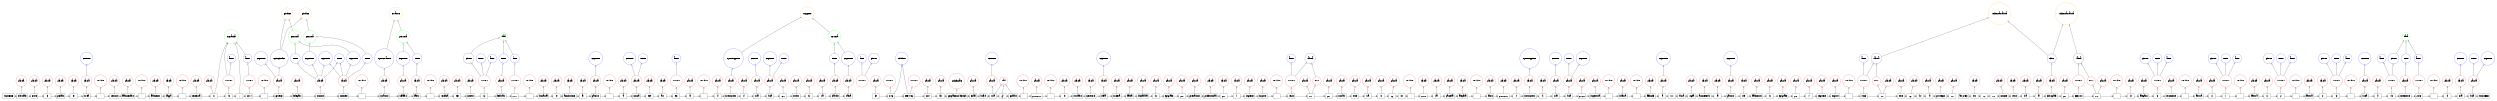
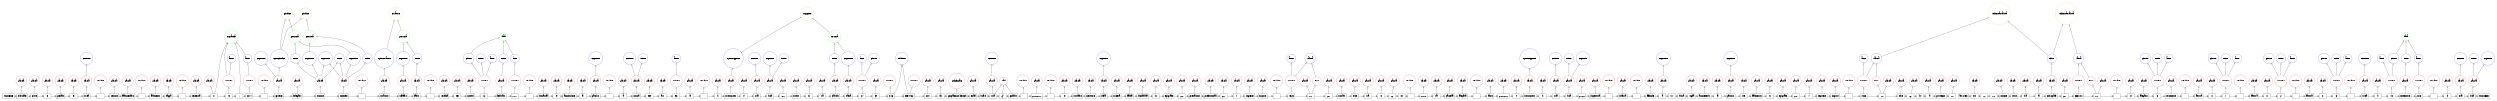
node "24": added
